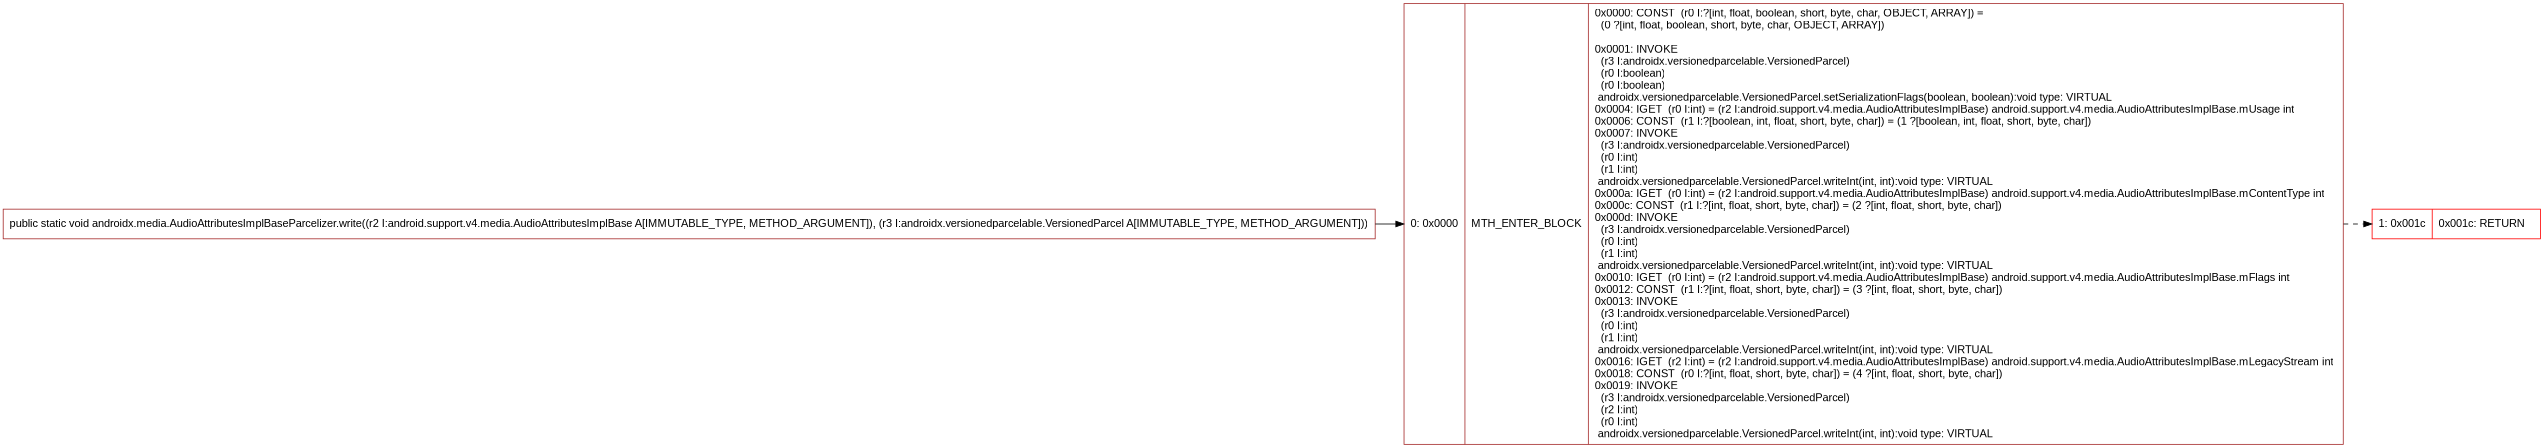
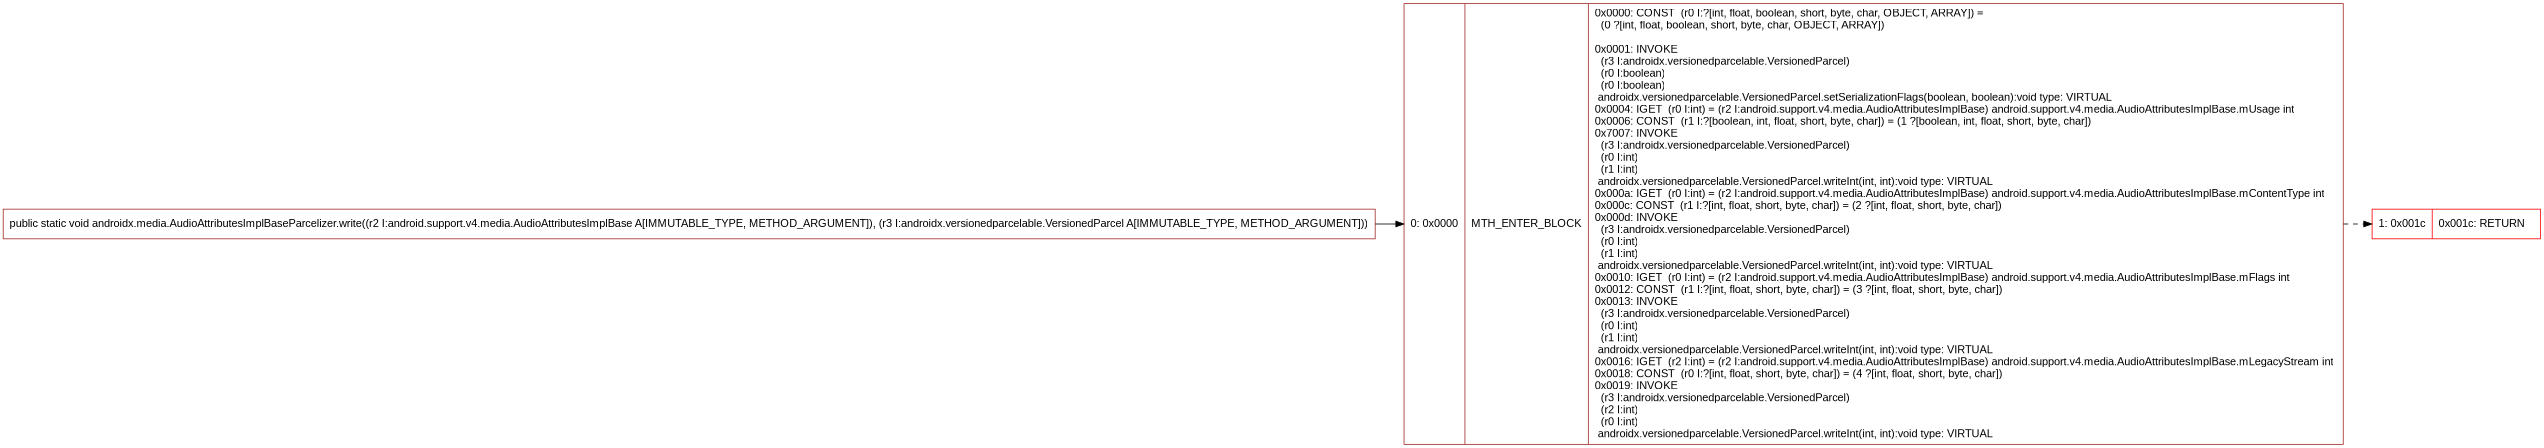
node "0: 0x0000": text "0x0007: INVOKE" -> "0x7007: INVOKE"
